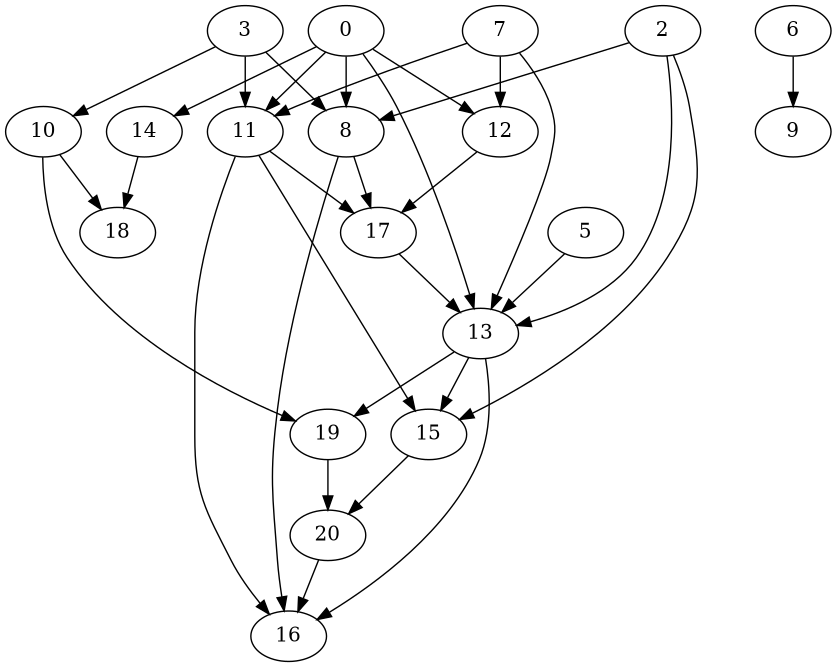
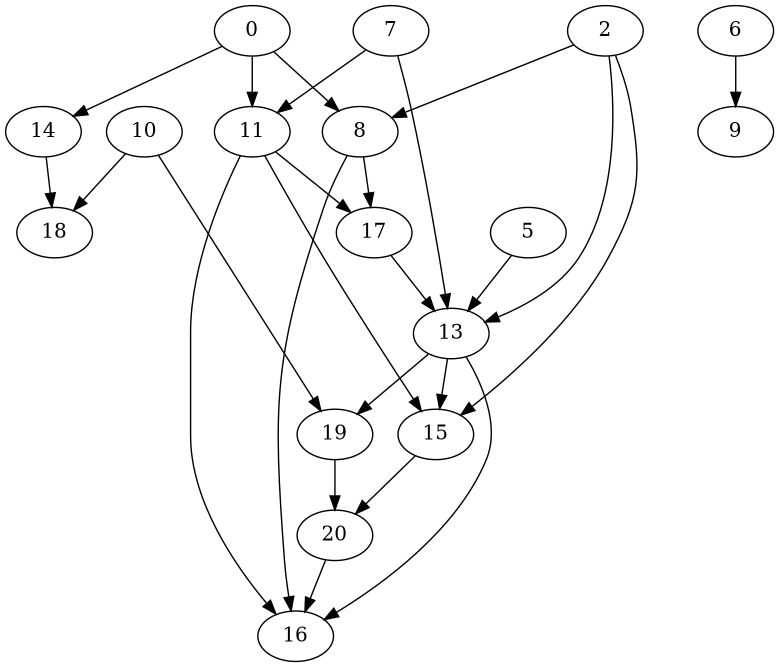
node "3": removed
node "12": removed
edge "0" -> "13": removed
